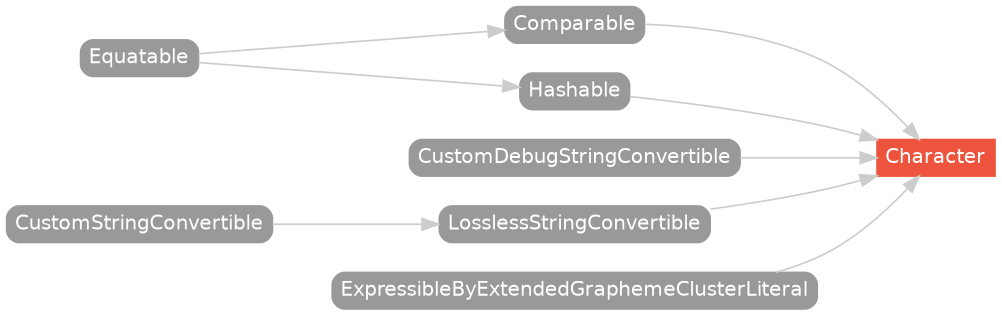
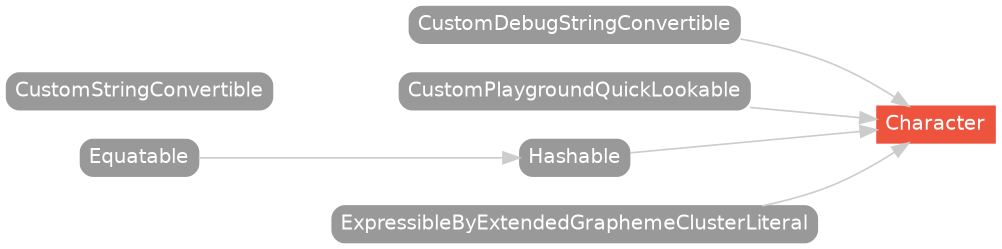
node "Comparable": removed
node "CustomPlaygroundQuickLookable": added
node "LosslessStringConvertible": removed
